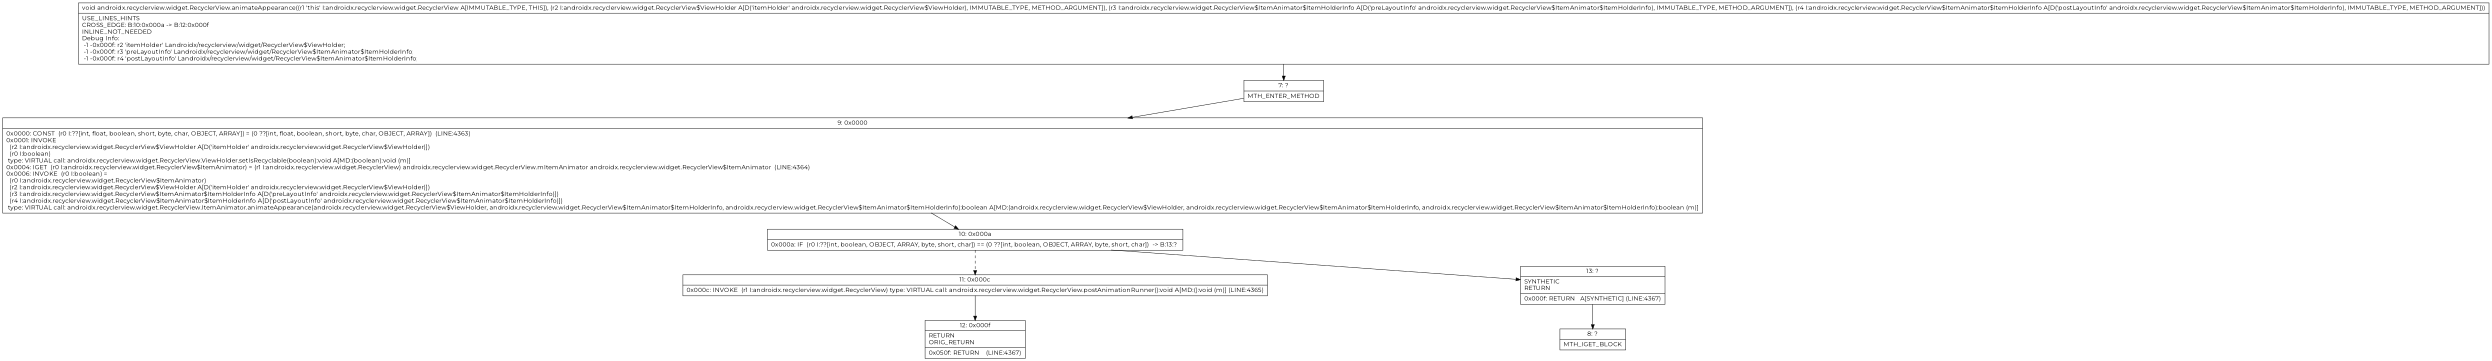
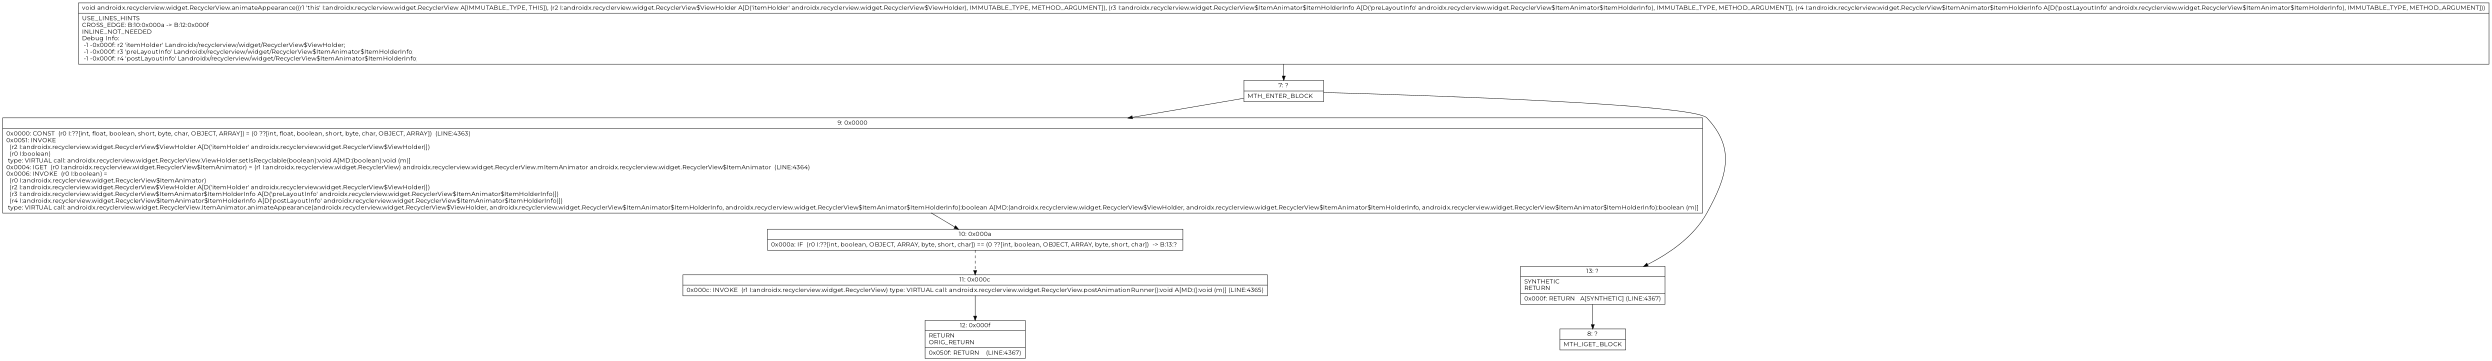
node "7: ?": text "MTH_ENTER_METHOD" -> "MTH_ENTER_BLOCK"
node "9: 0x0000": text "0x0001: INVOKE" -> "0x0051: INVOKE"
edge "10: 0x000a" -> "13: ?": now "7: ?" -> "13: ?"
